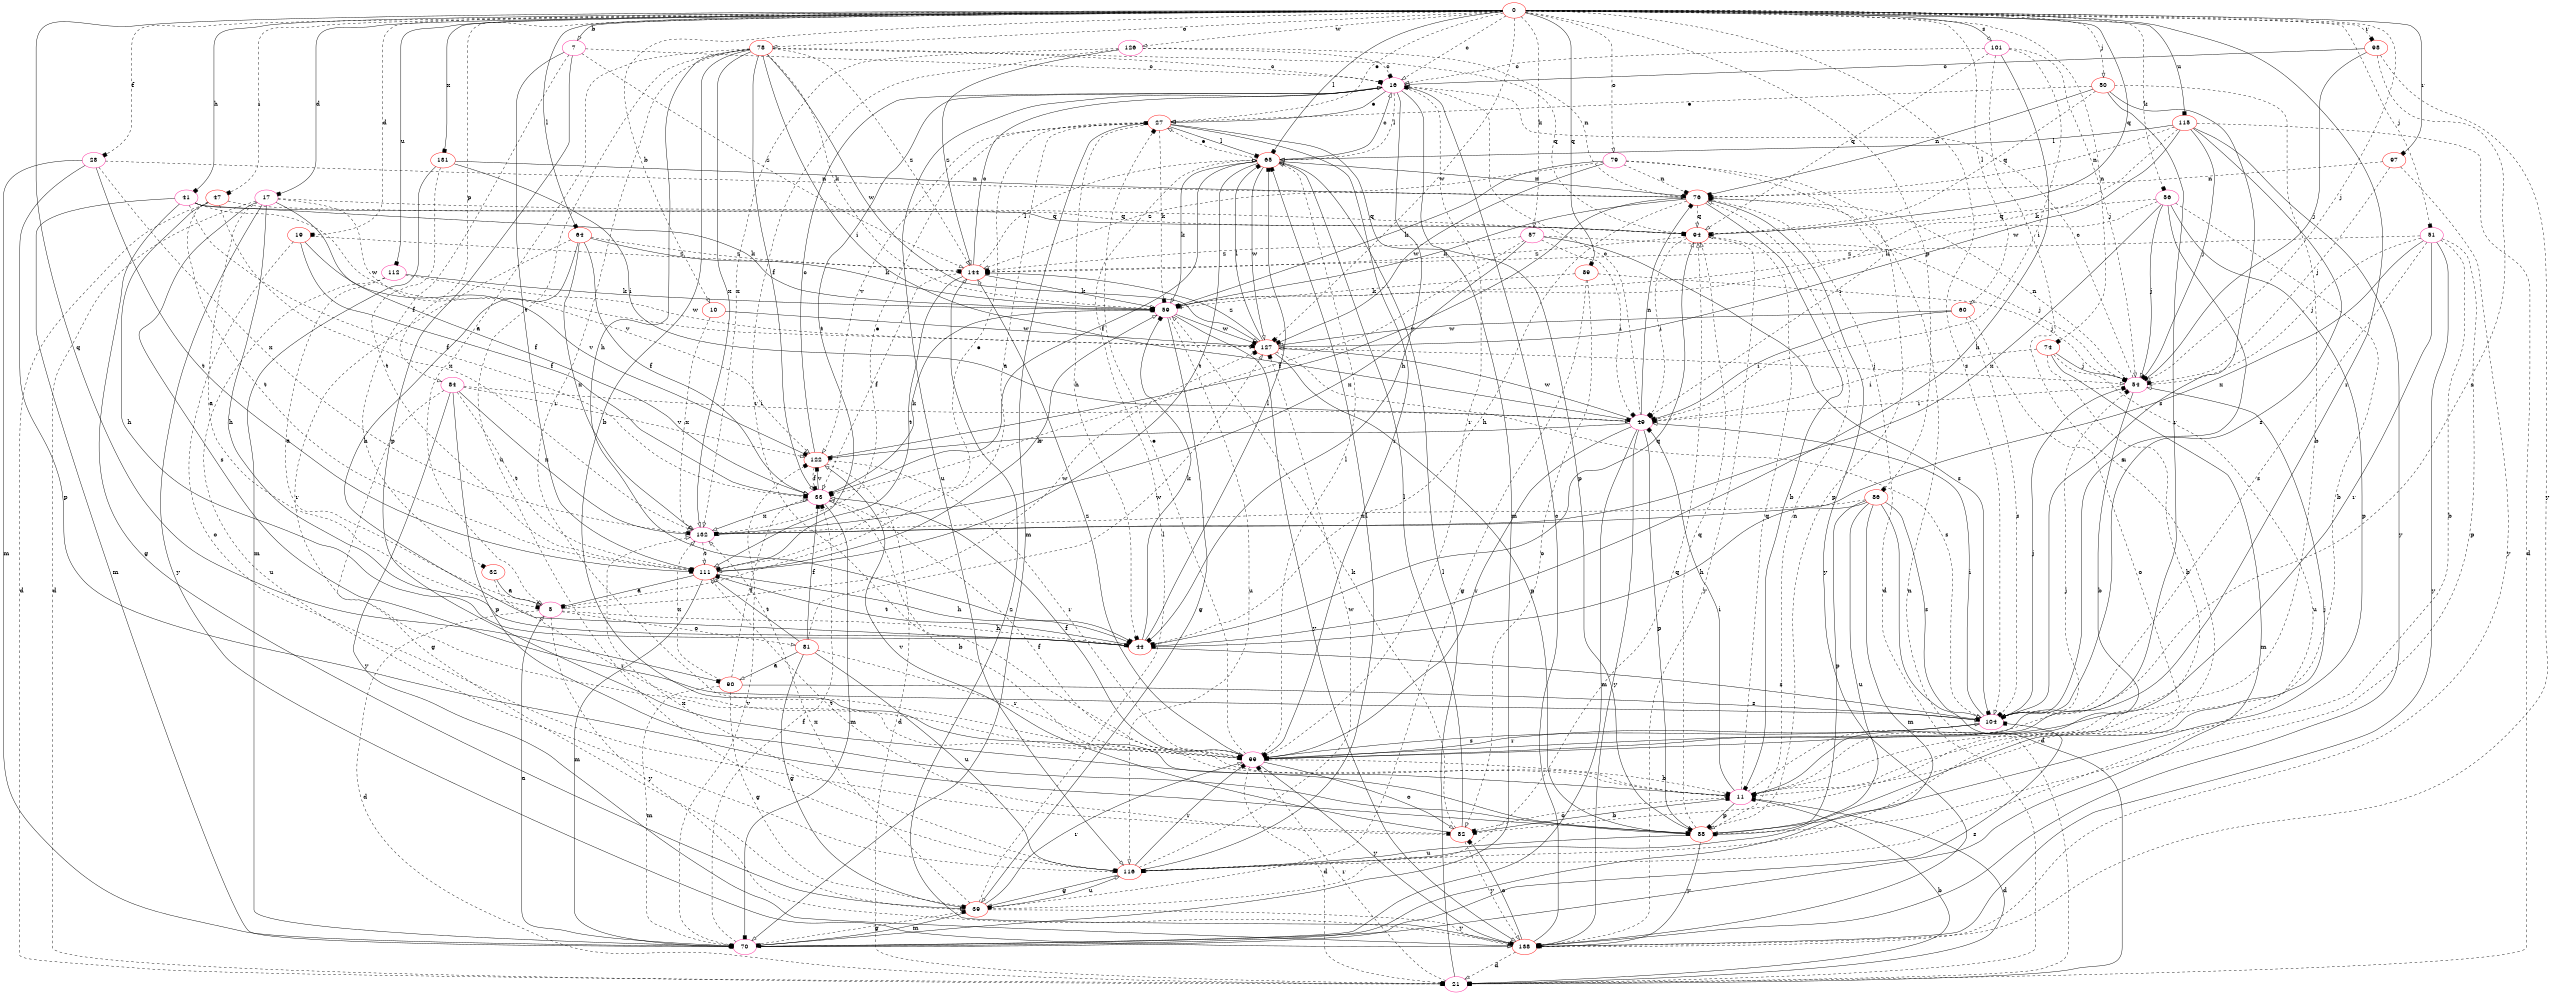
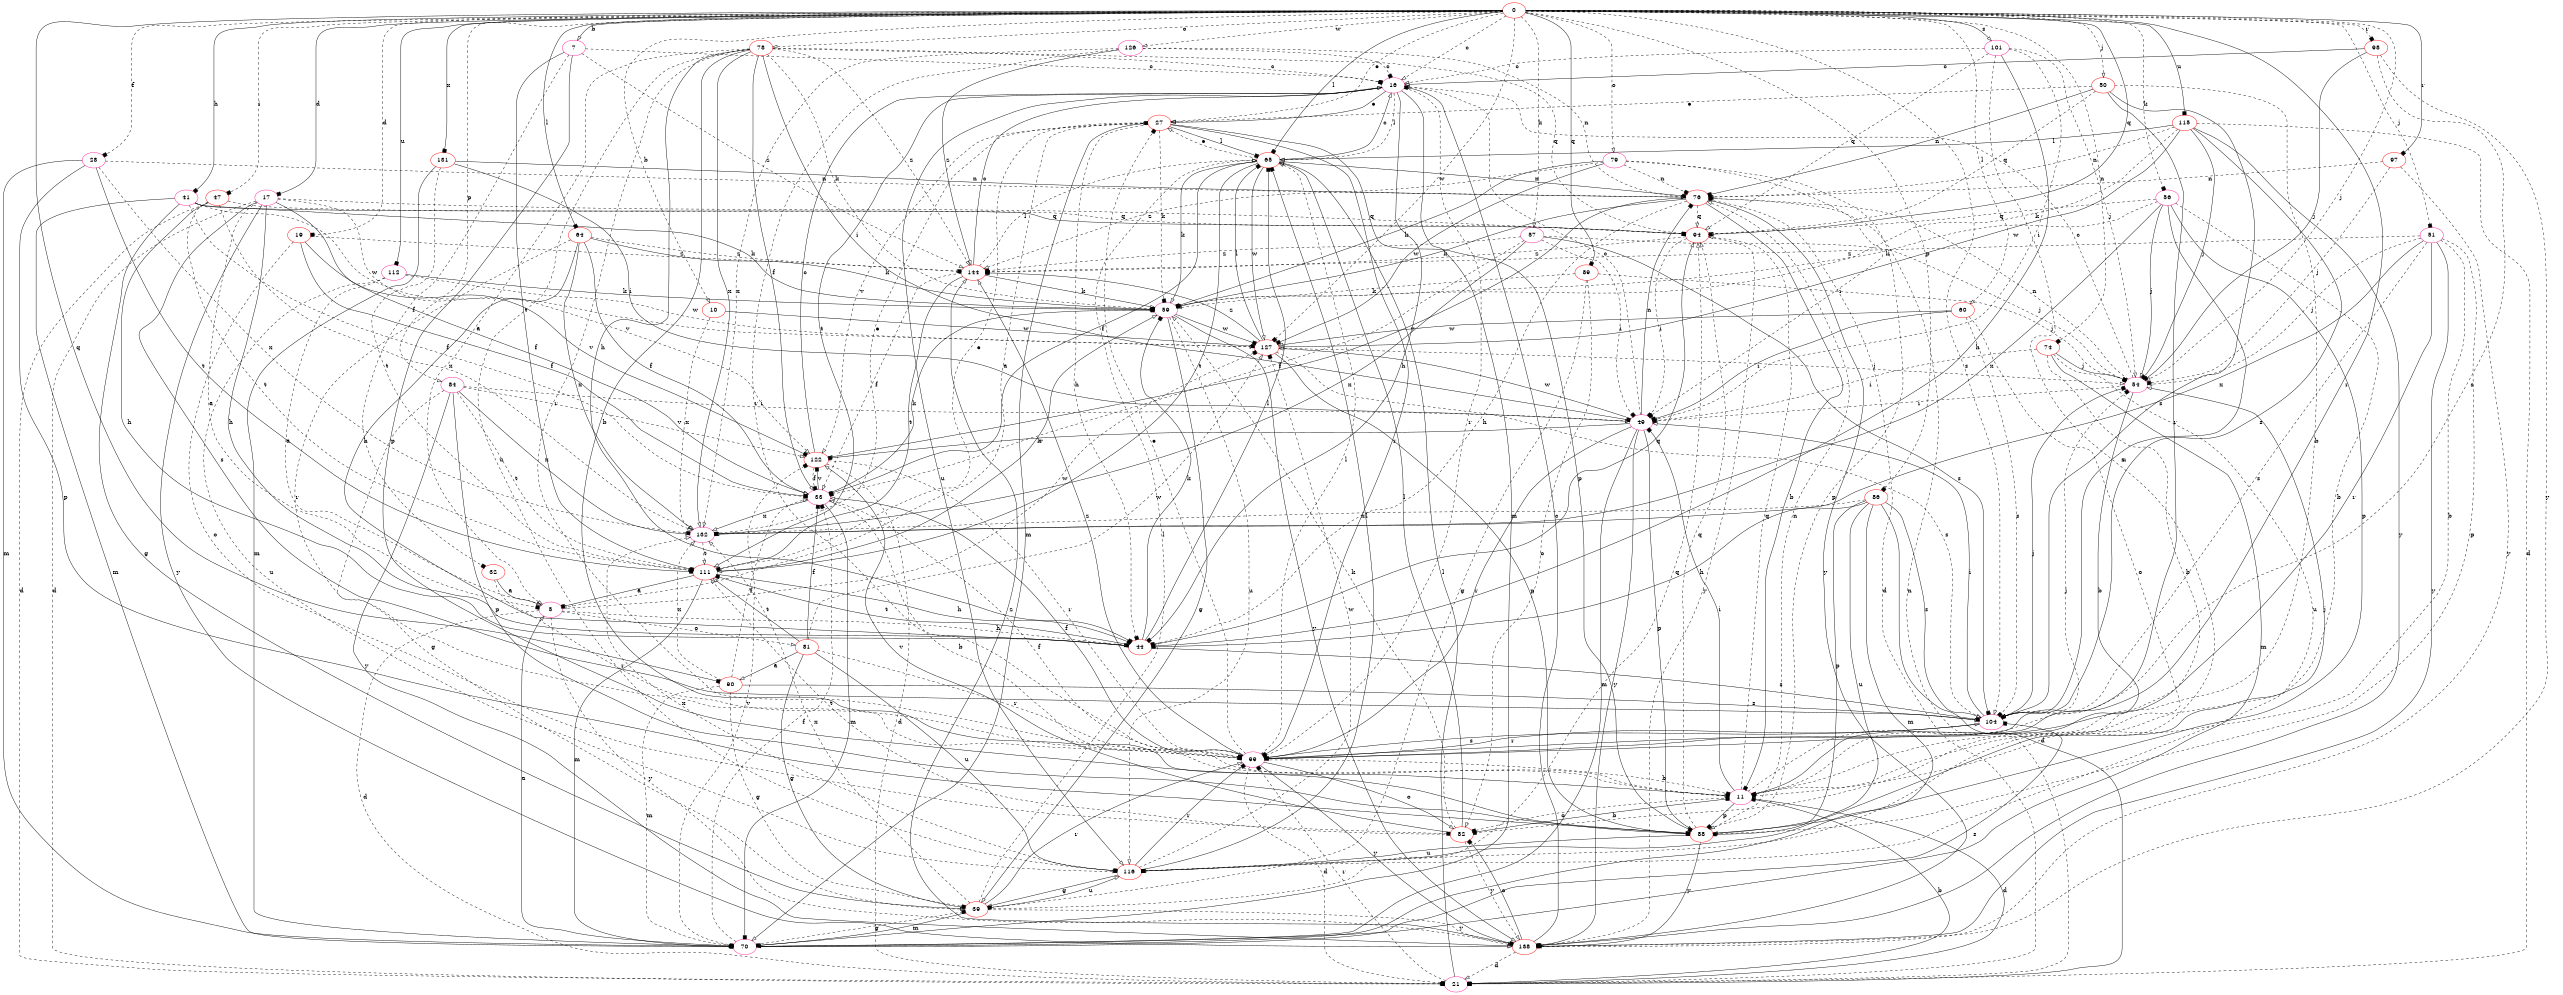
edge "78" -> "127": removed, label "w"
